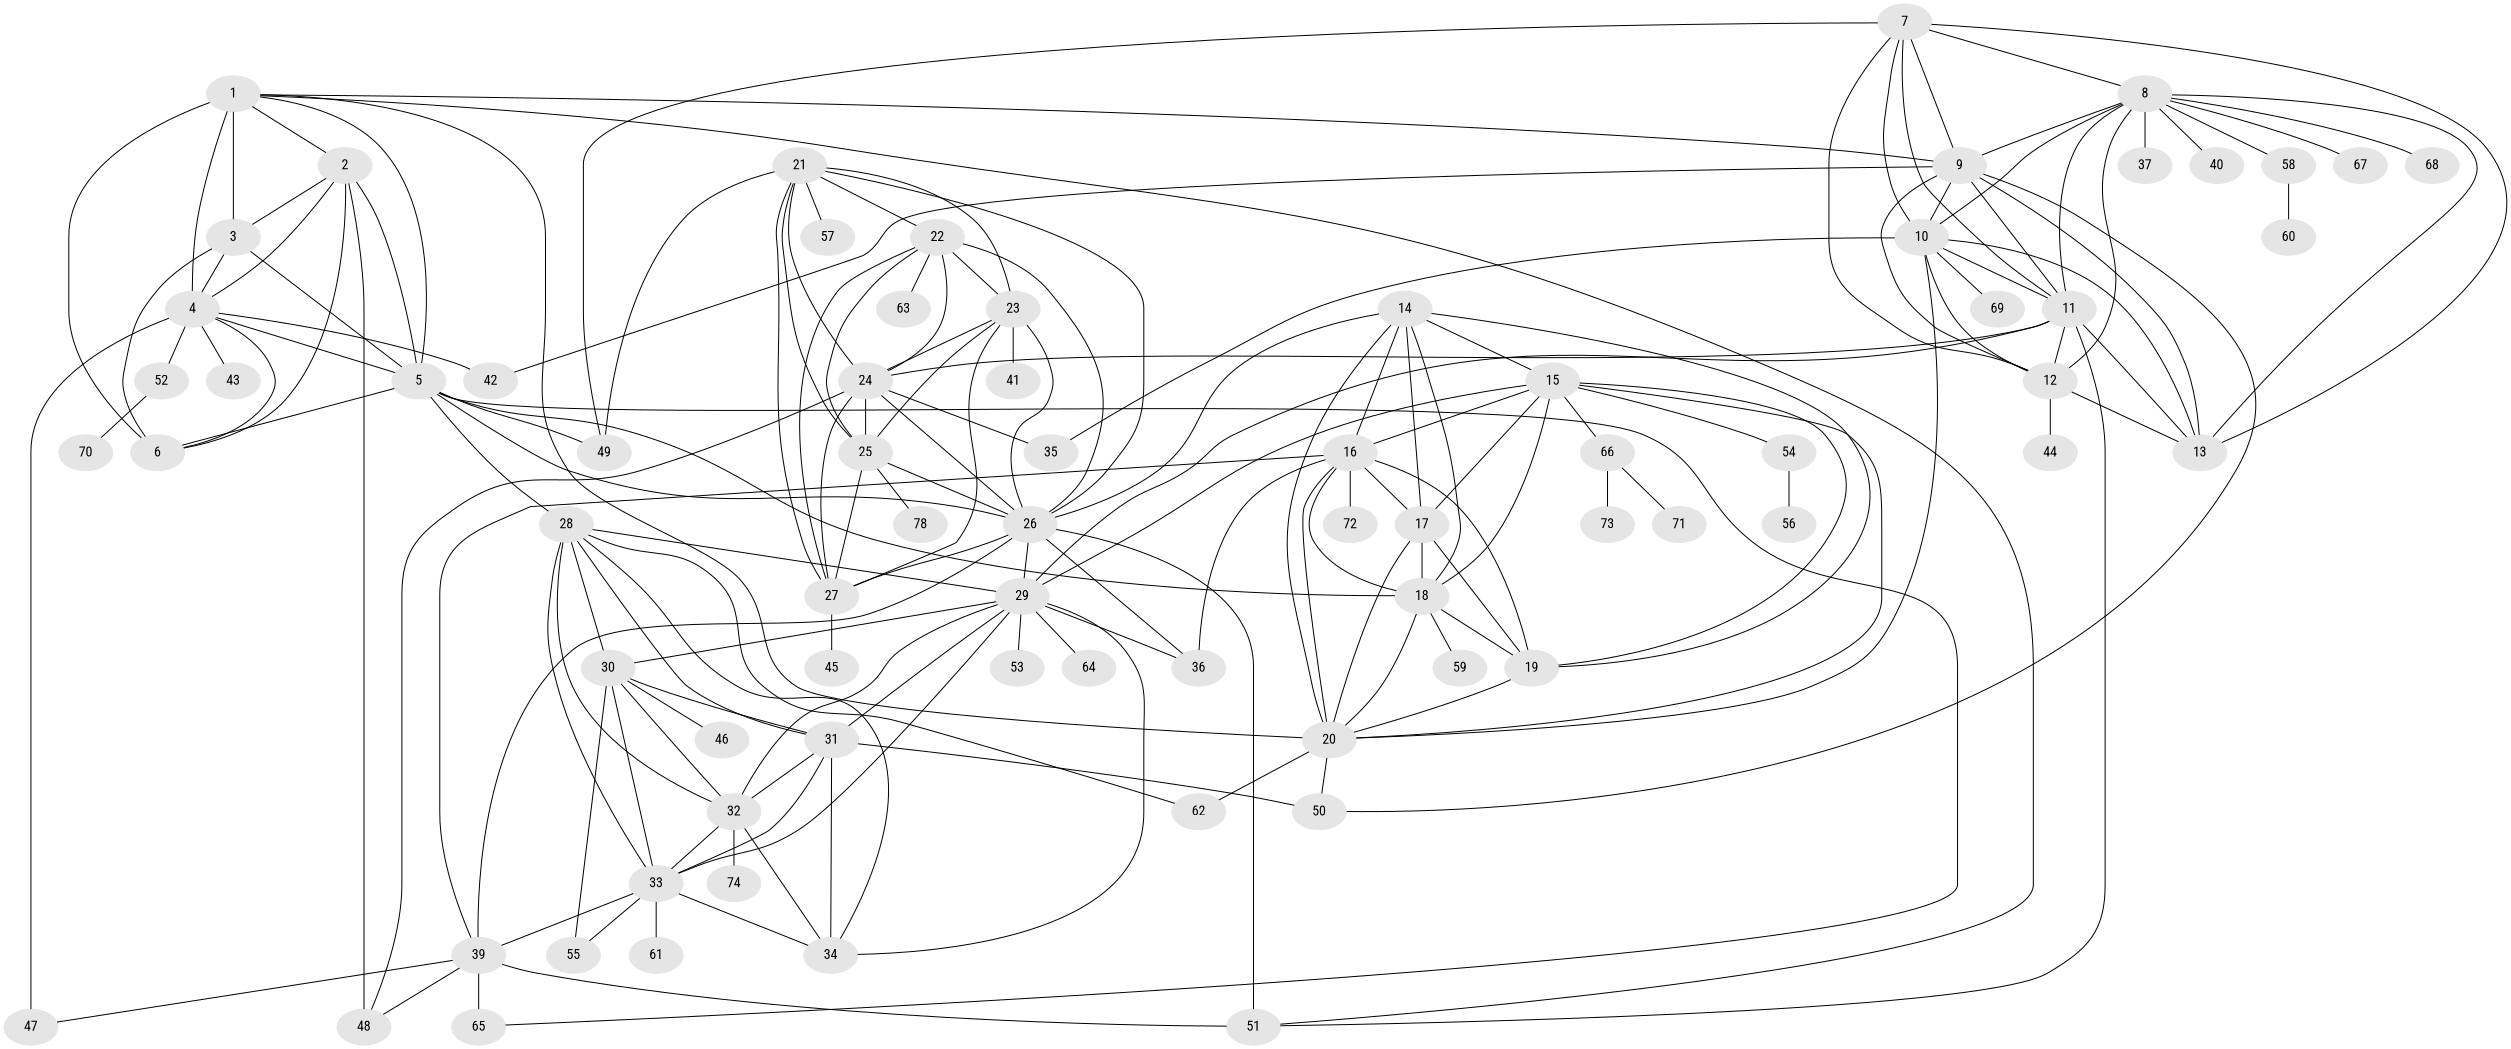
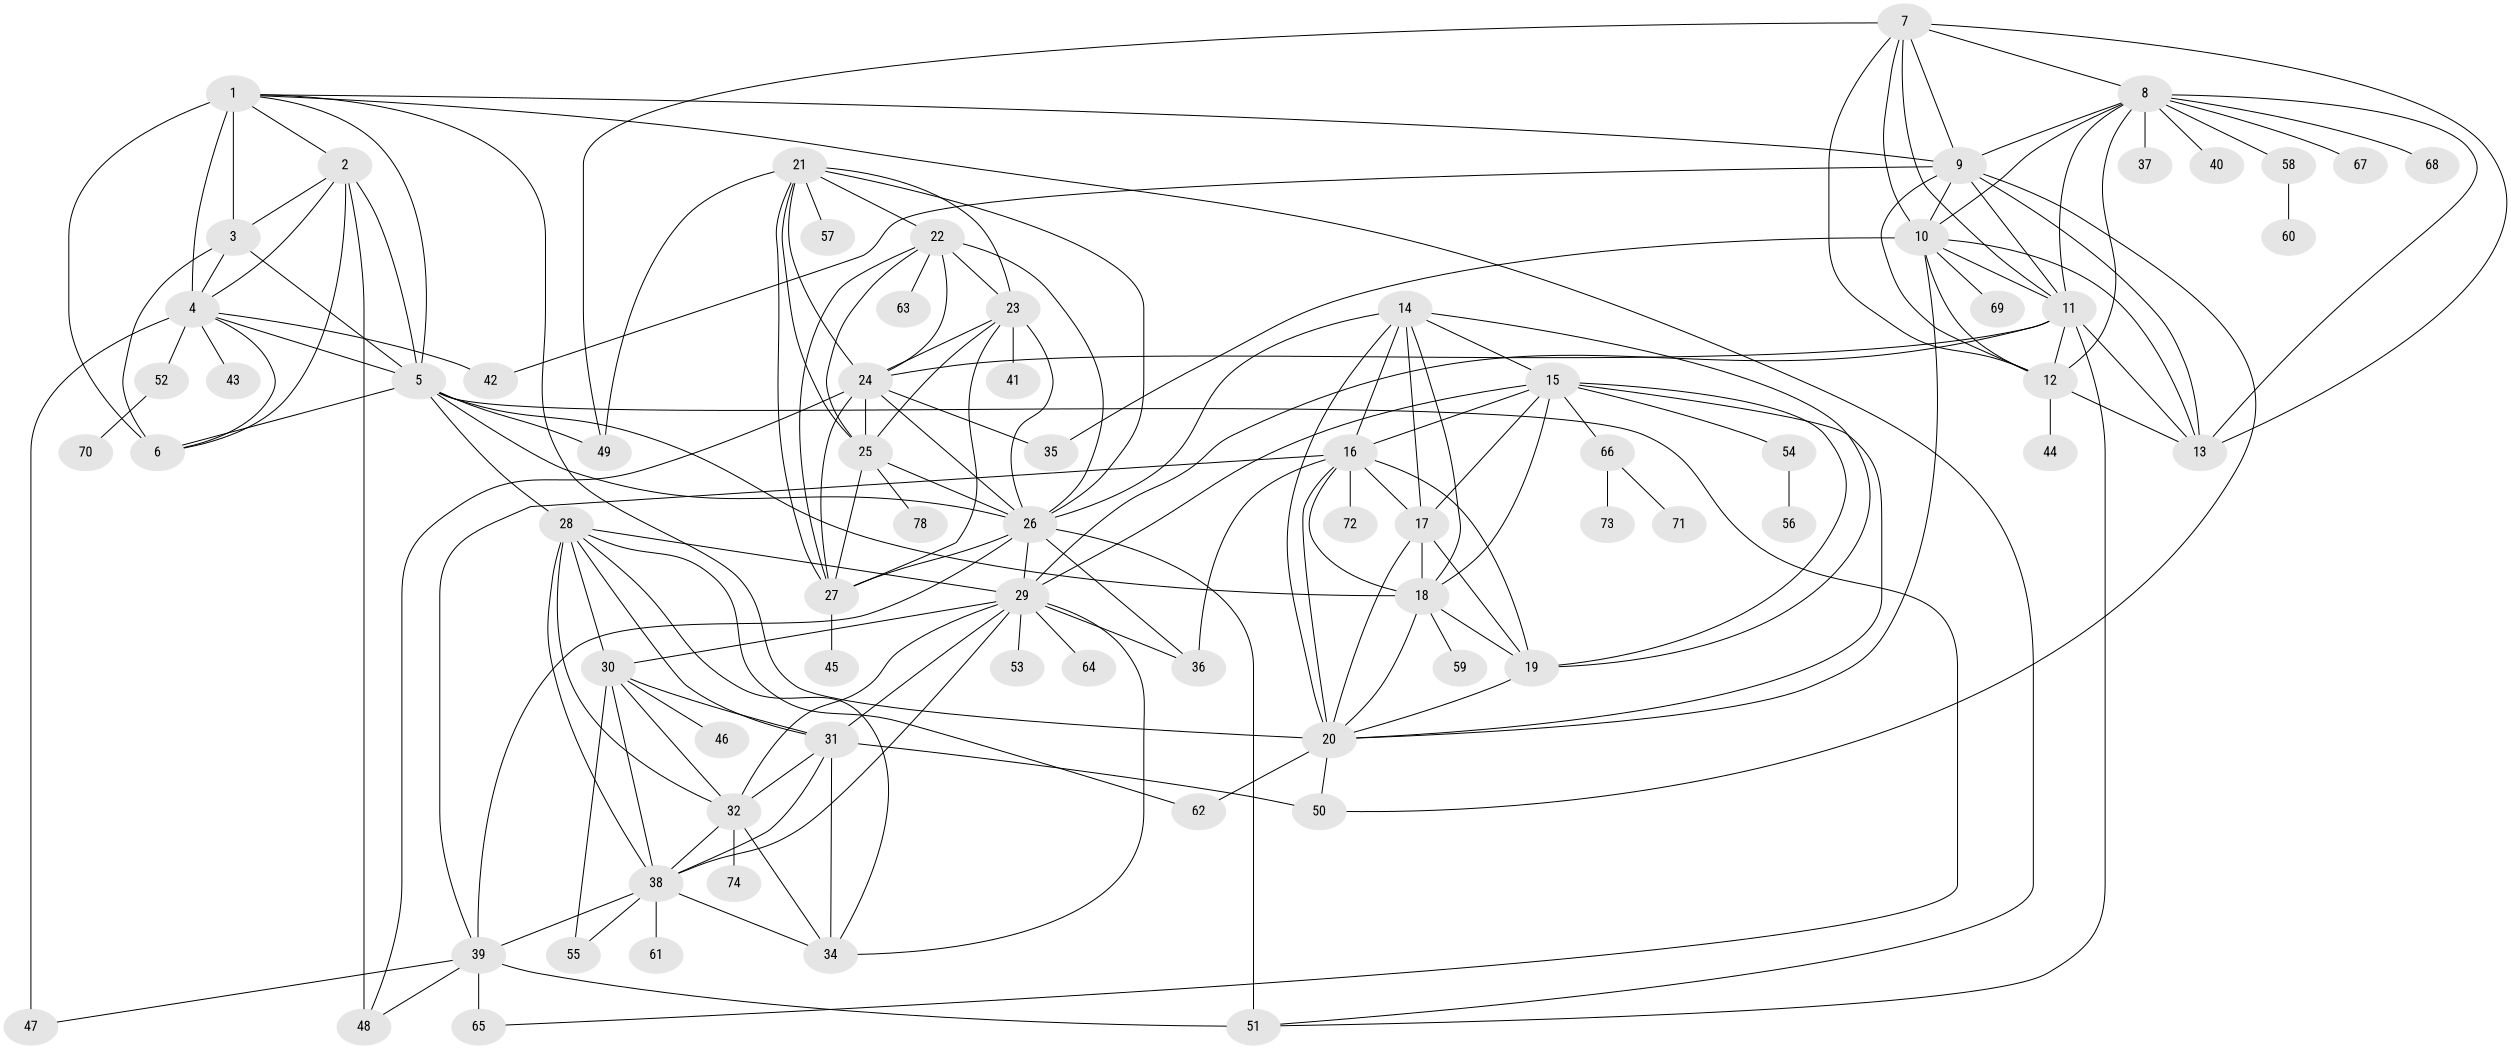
node "33": label "33" -> "38"
